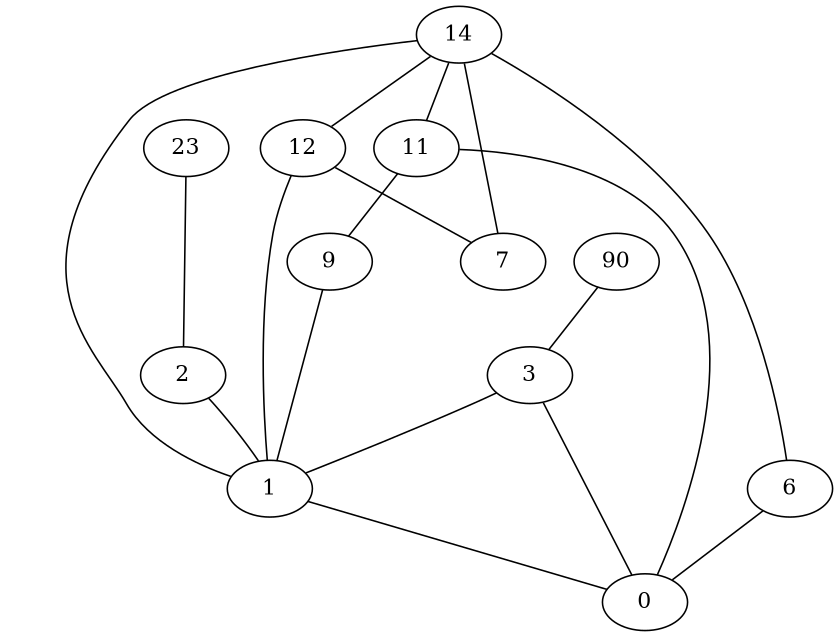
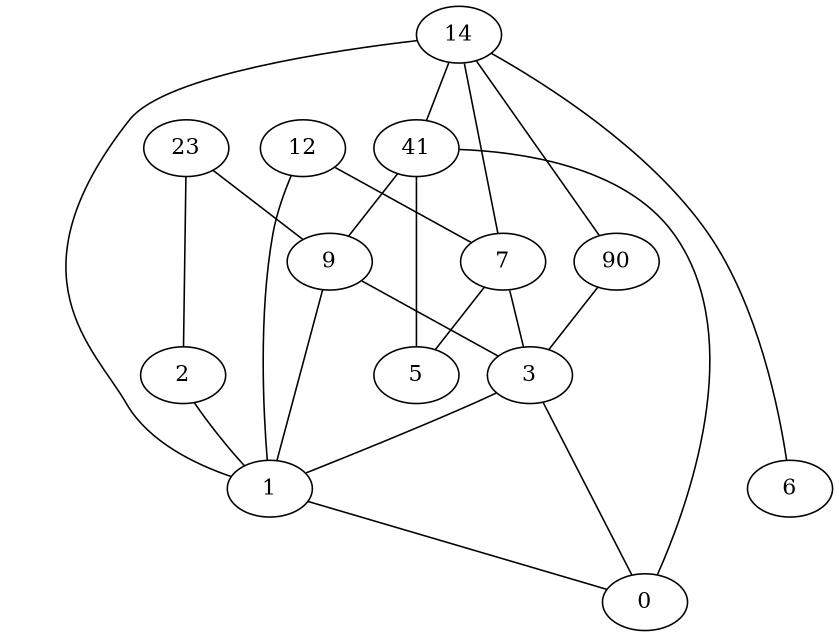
edge "12" -> "14": now "90" -> "14"
node "11": label "11" -> "41"
edge "9" -> "23": added
edge "3" -> "9": added
edge "3" -> "7": added
node "5": added
edge "2" -> "1": reversed
edge "0" -> "6": removed
